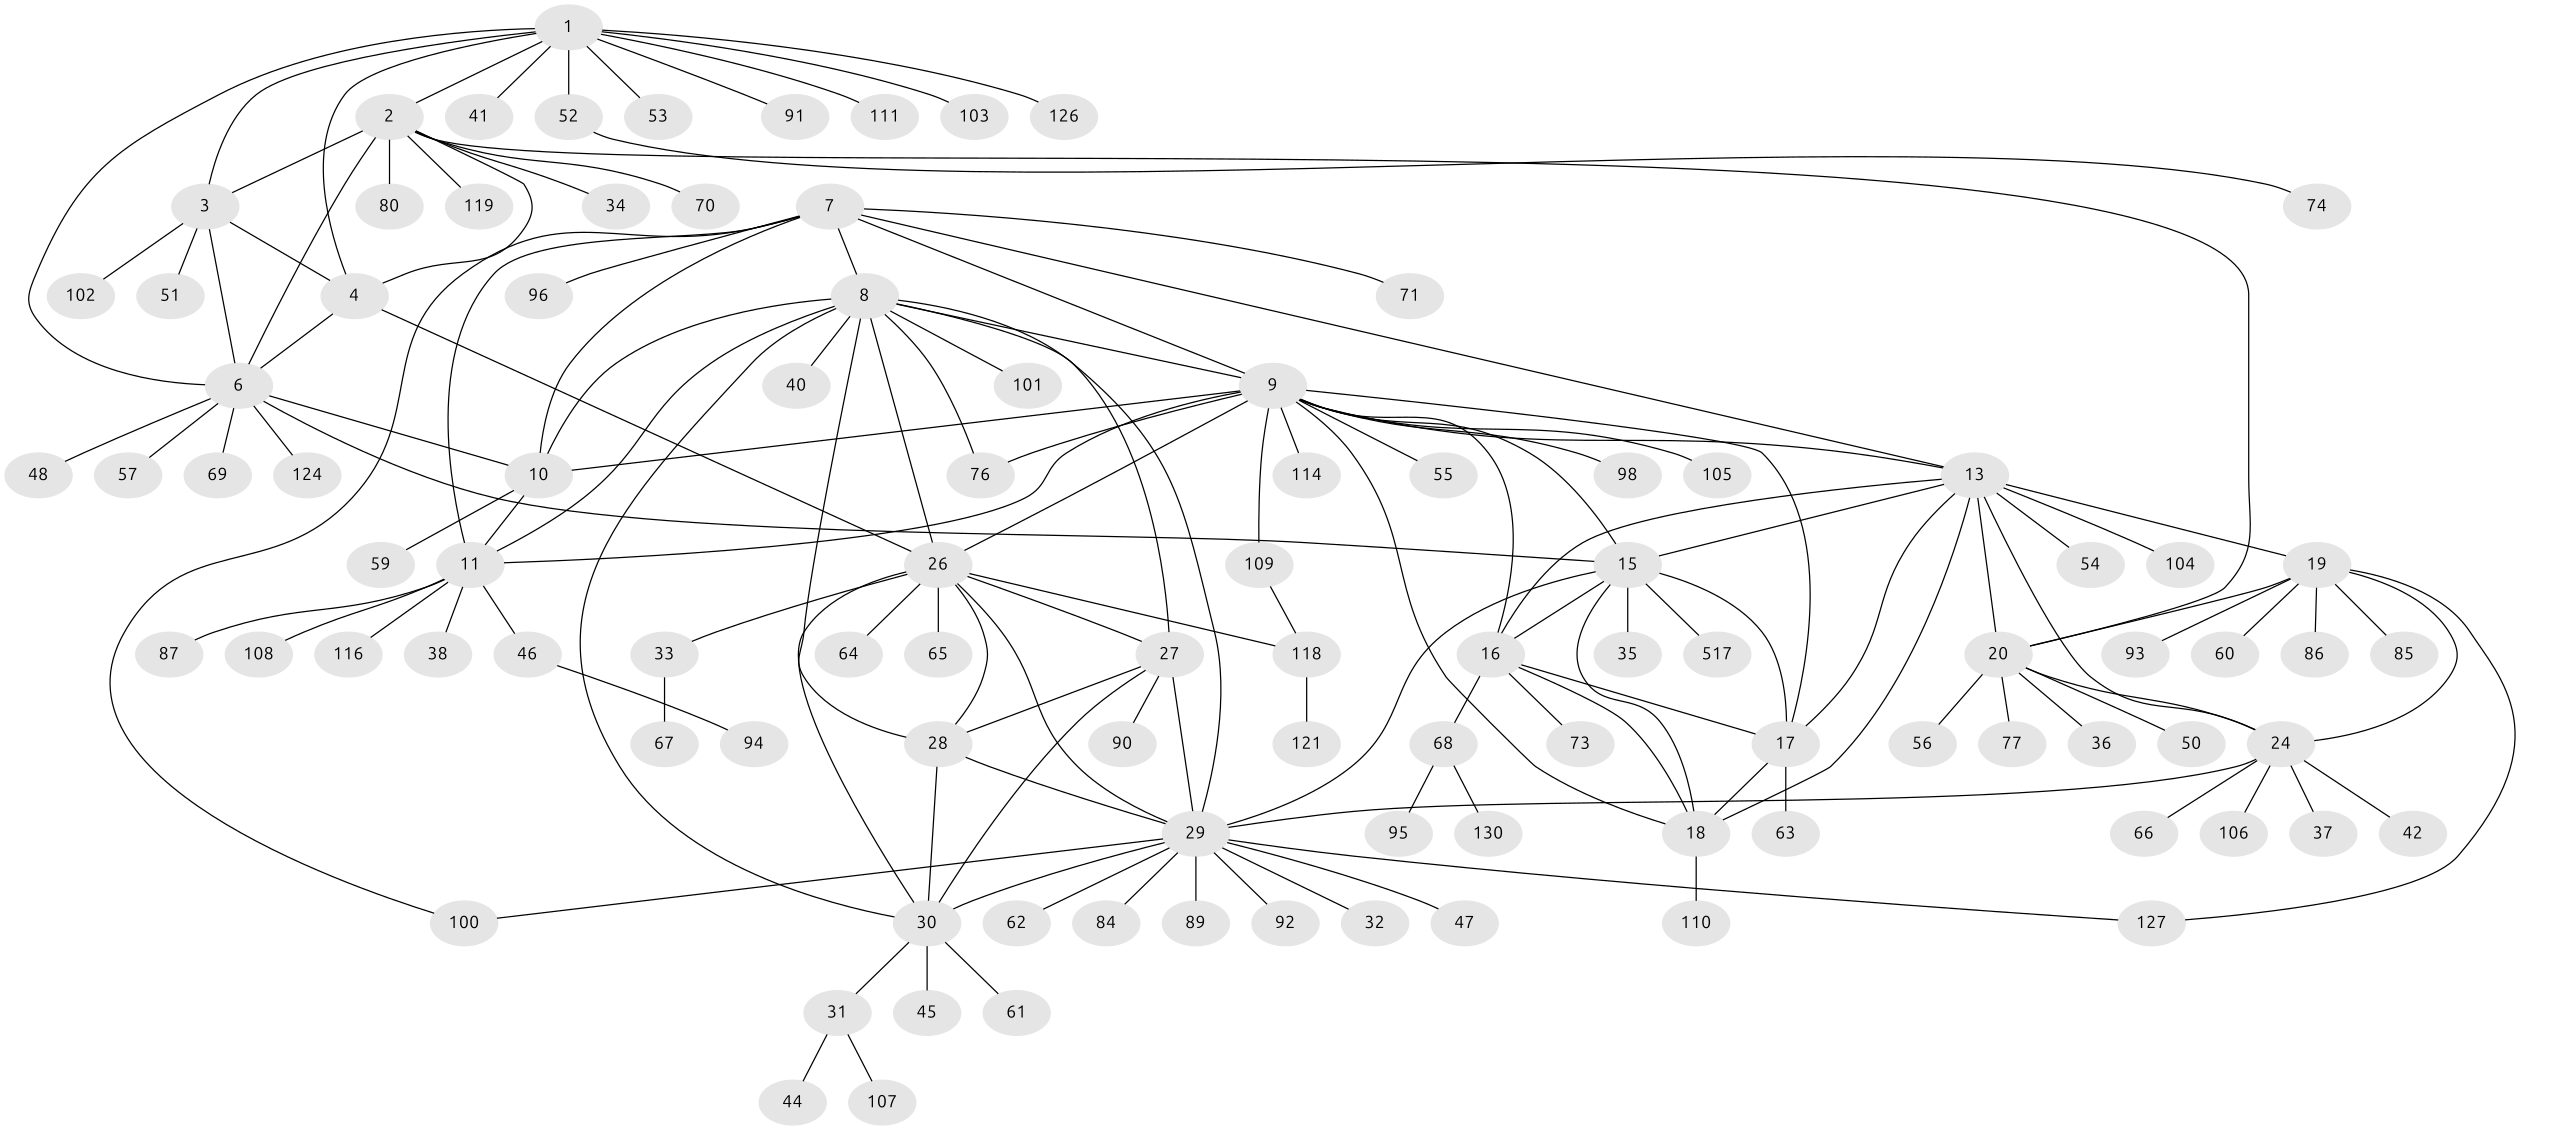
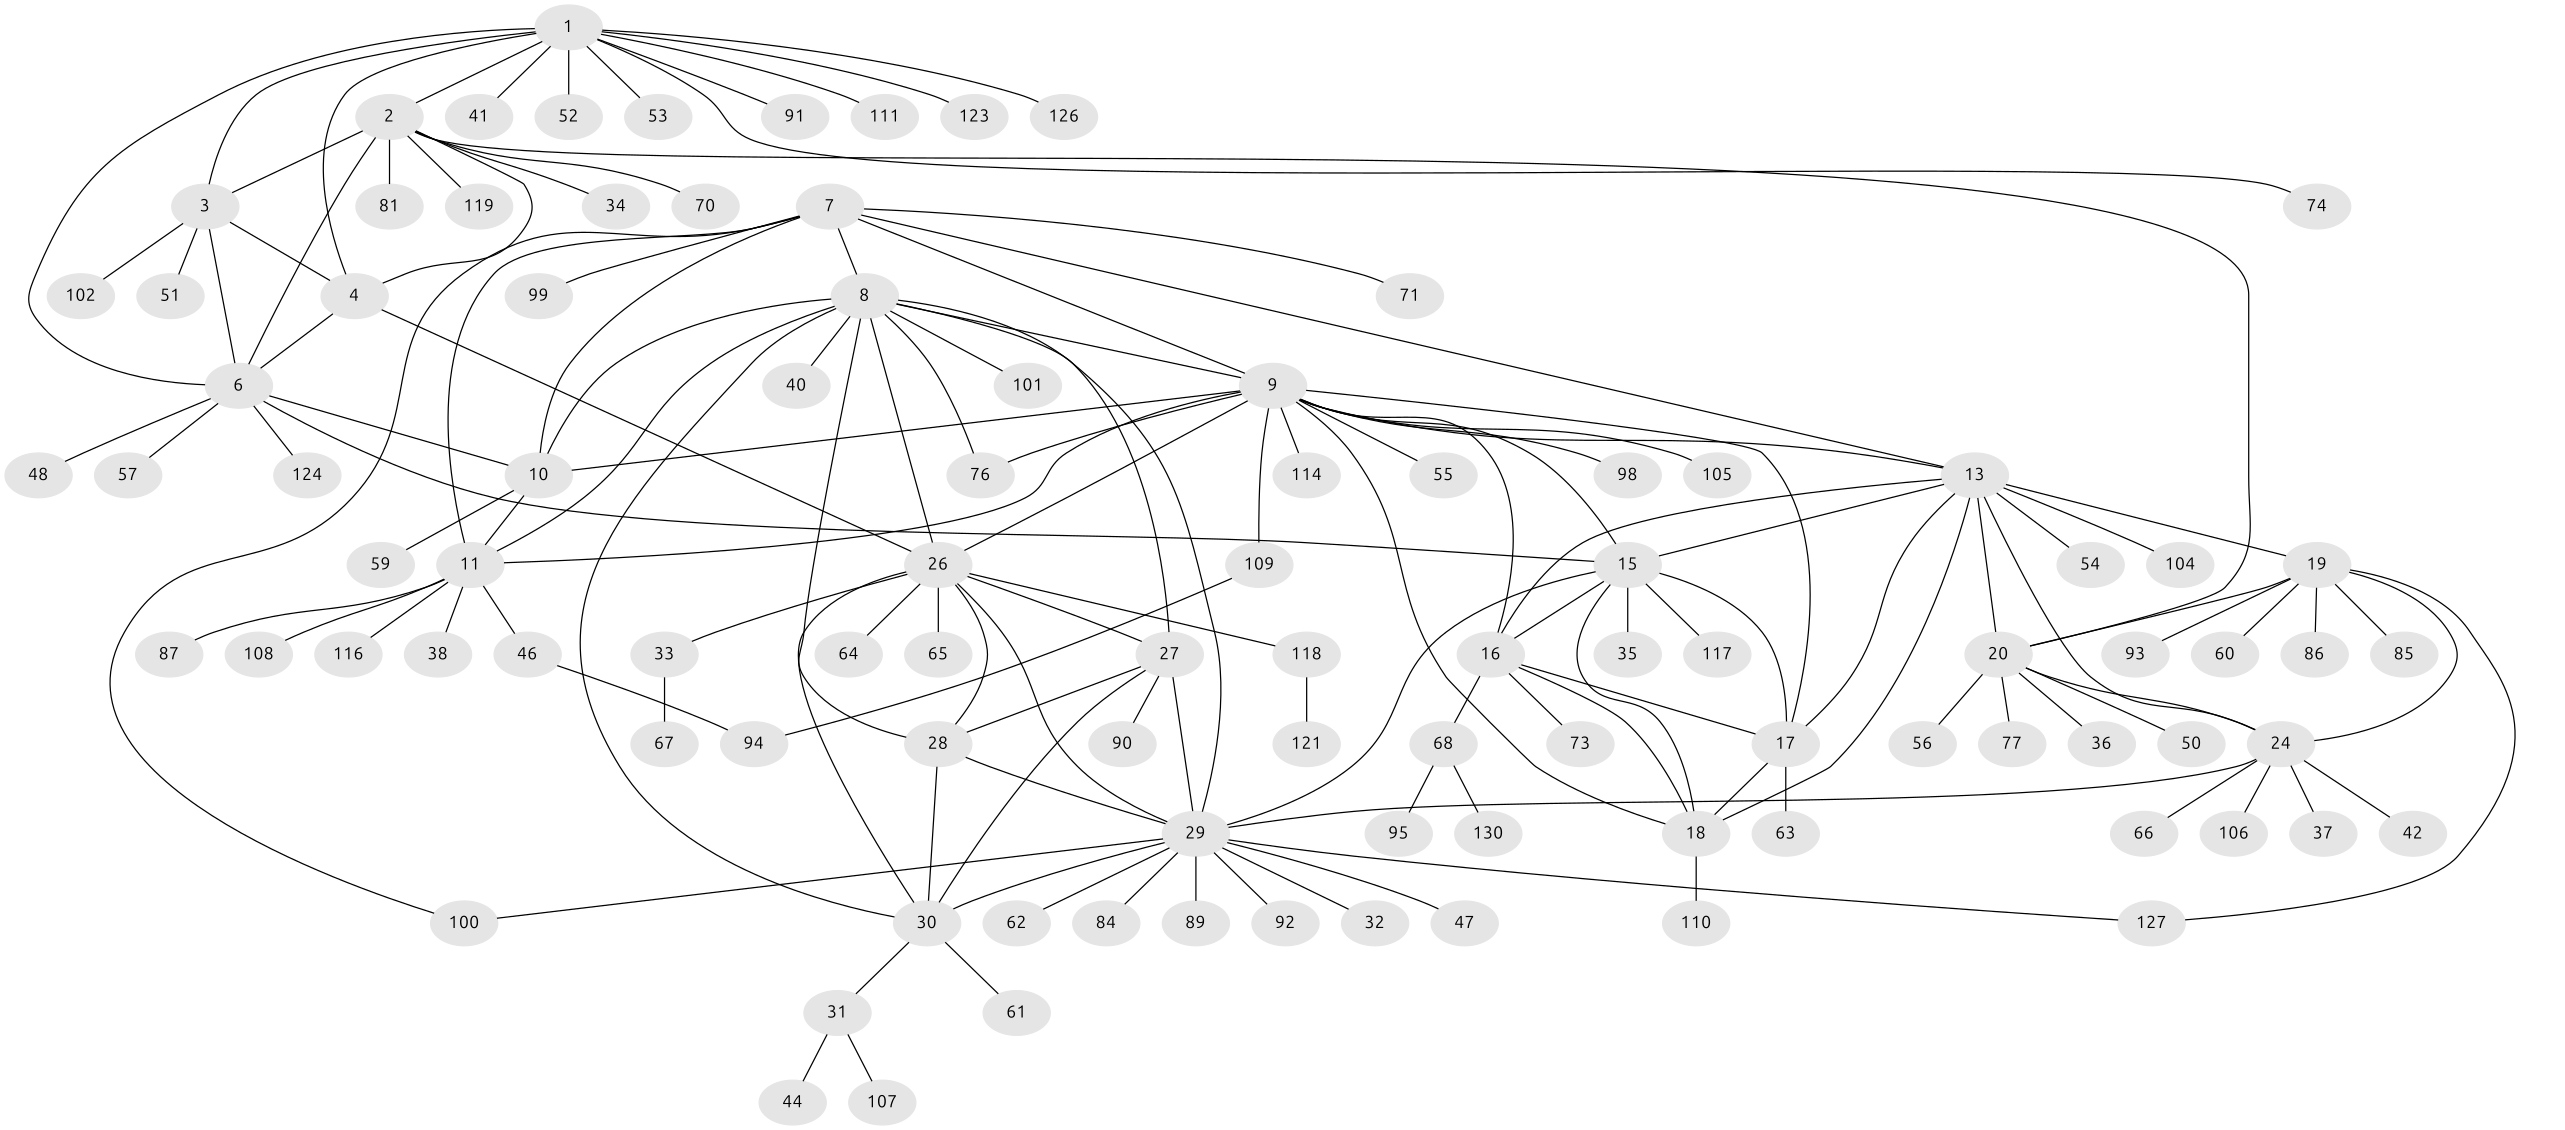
node "103": label "103" -> "123"
edge "52" -- "74": now "1" -- "74"
node "80": label "80" -> "81"
node "96": label "96" -> "99"
node "69": removed
edge "109" -- "118": now "109" -- "94"
node "517": label "517" -> "117"
node "45": removed
